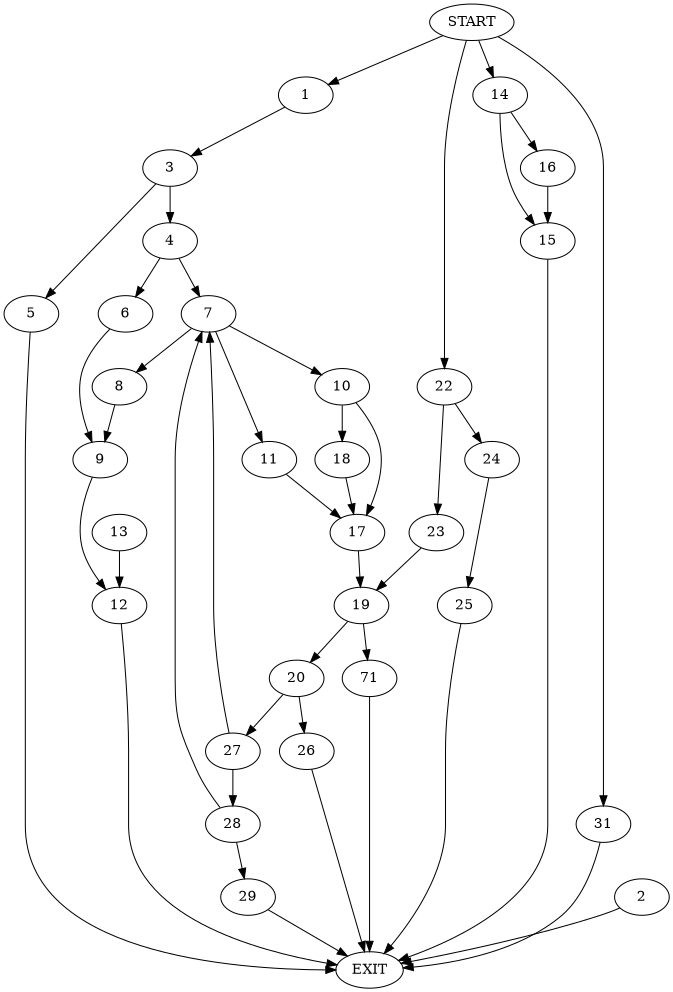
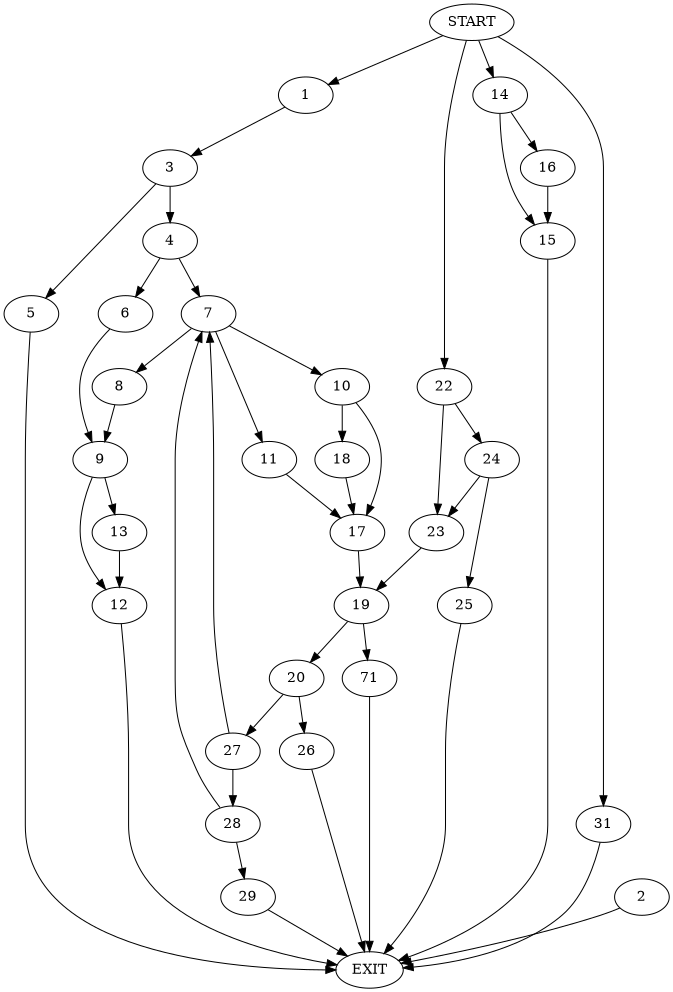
edge "9" -> "13": added
edge "24" -> "23": added
